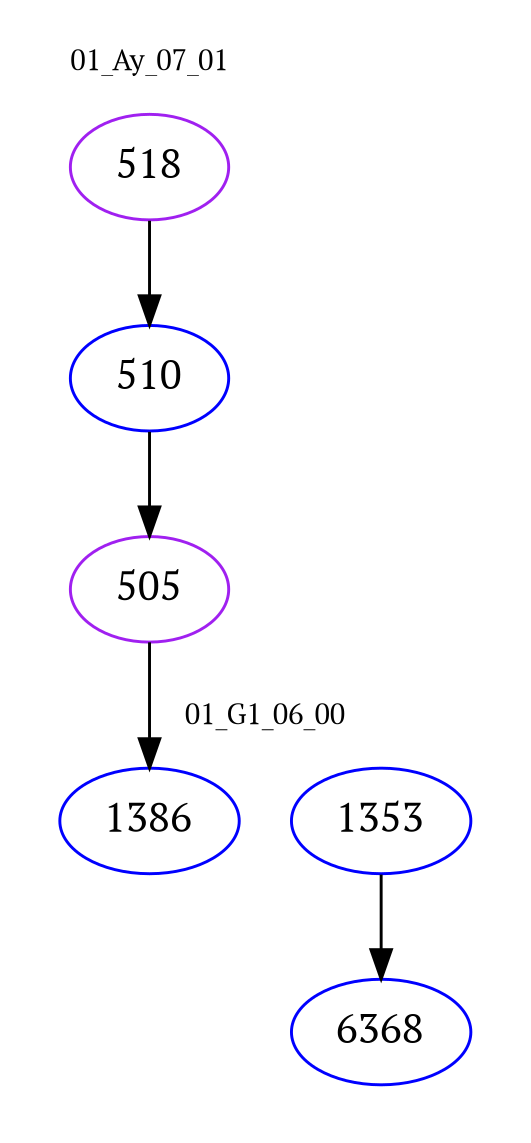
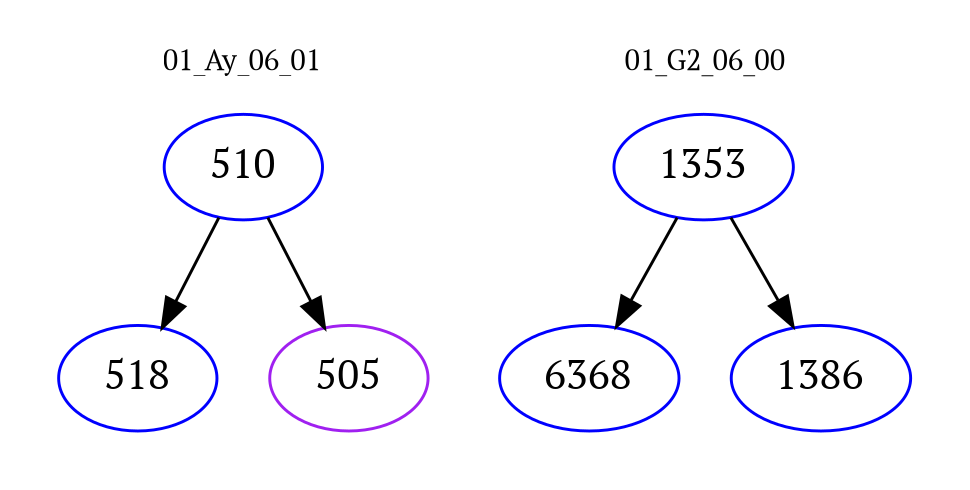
cluster "01_Ay_07_01": label "01_Ay_07_01" -> "01_Ay_06_01"
node "518": color purple -> blue
edge "518" -> "510": reversed
edge "505" -> "1386": now "1353" -> "1386"
cluster "01_G1_06_00": label "01_G1_06_00" -> "01_G2_06_00"
